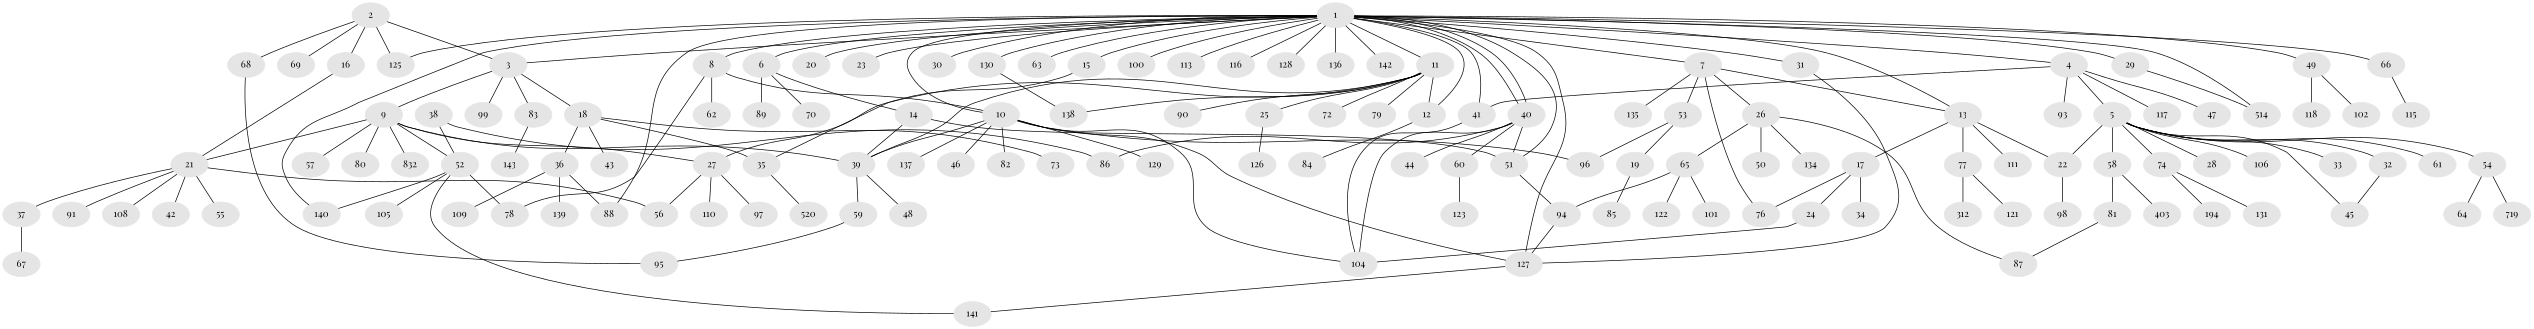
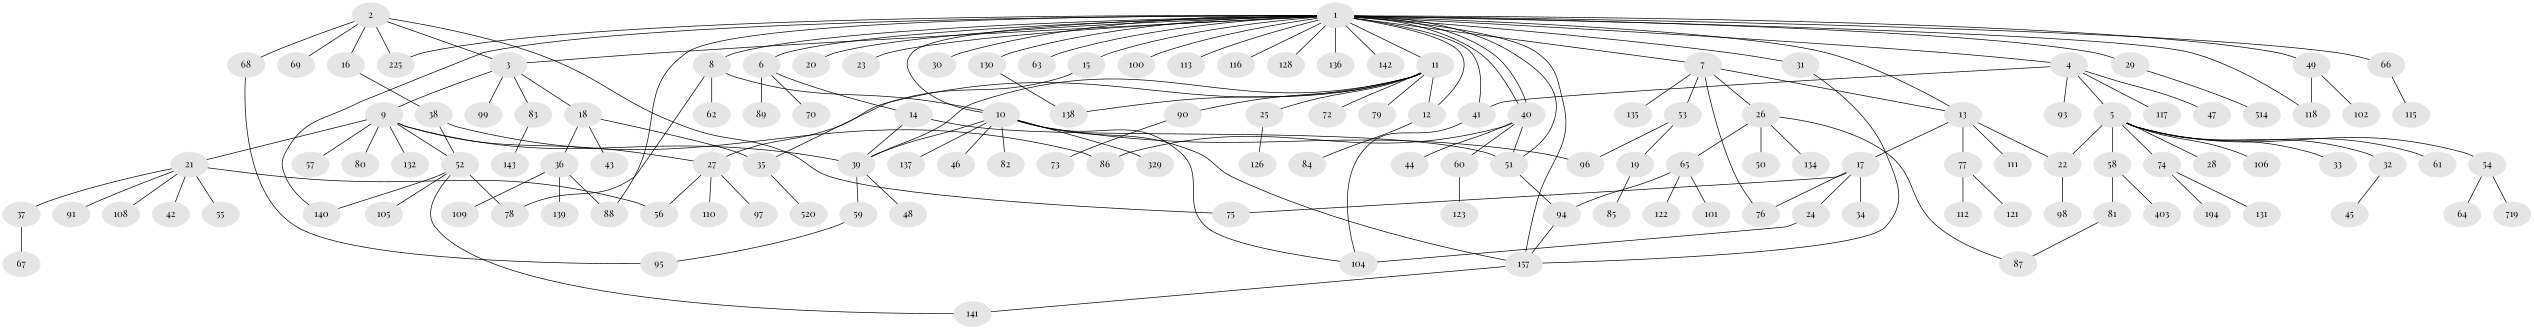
edge "1" -- "514": now "1" -- "118"
node "125": label "125" -> "225"
edge "16" -- "21": now "16" -- "38"
edge "18" -- "73": now "90" -- "73"
edge "40" -- "104": removed
edge "5" -- "45": removed
node "832": label "832" -> "132"
node "129": label "129" -> "329"
node "75": added
node "312": label "312" -> "112"
node "127": label "127" -> "157"
